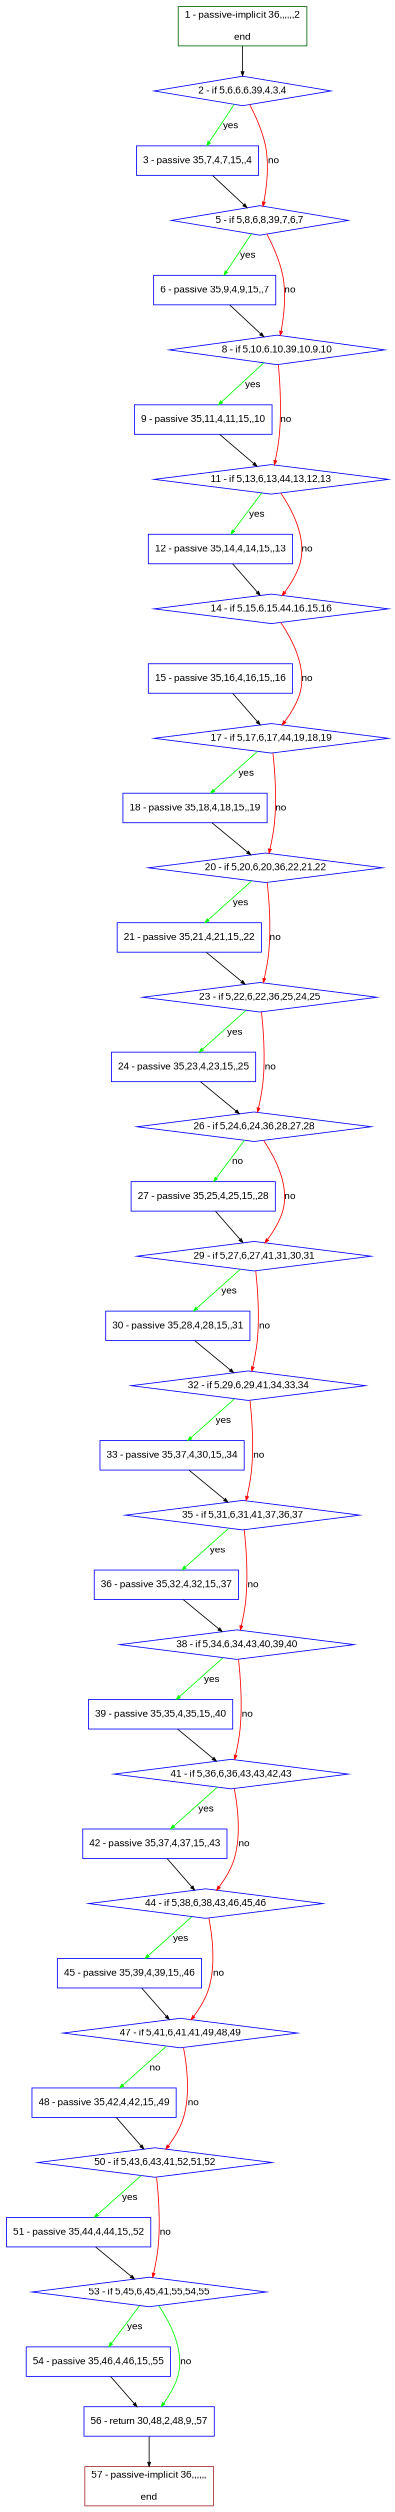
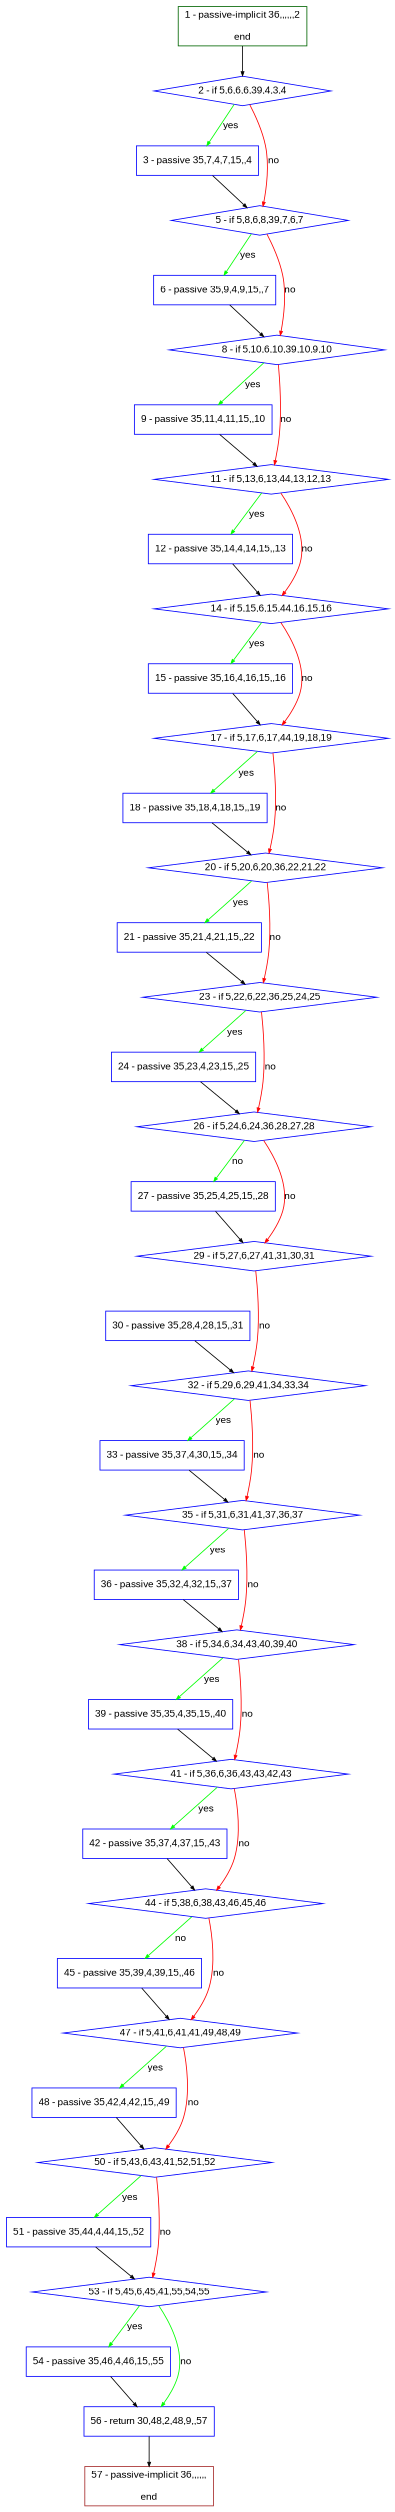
edge "14 - if 5,15,6,15,44,16,15,16" -> "15 - passive 35,16,4,16,15,,16": added, label "yes"
edge "29 - if 5,27,6,27,41,31,30,31" -> "30 - passive 35,28,4,28,15,,31": removed, label "yes"
edge "44 - if 5,38,6,38,43,46,45,46" -> "45 - passive 35,39,4,39,15,,46": label "yes" -> "no"
edge "47 - if 5,41,6,41,41,49,48,49" -> "48 - passive 35,42,4,42,15,,49": label "no" -> "yes"
